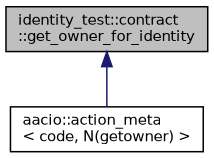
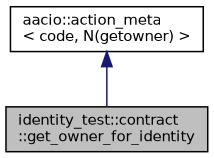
edge "aacio::action_meta < code, N(getowner) >" -> "identity_test::contract ::get_owner_for_identity": reversed
